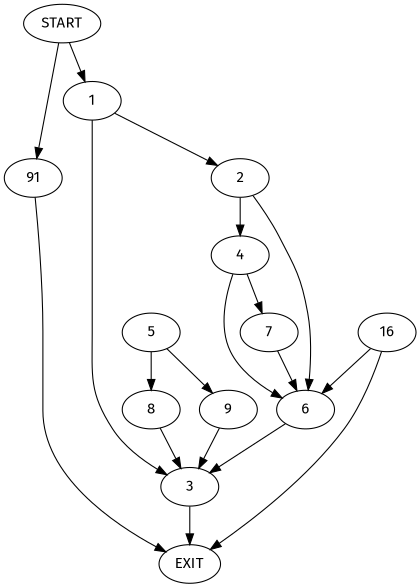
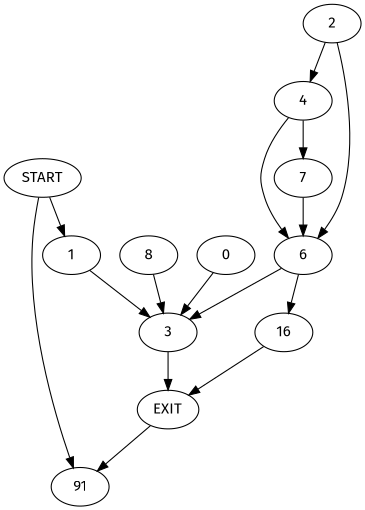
edge "1" -> "2": removed
node "5": removed
edge "16" -> "6": reversed
edge "91" -> "EXIT": reversed
node "9": label "9" -> "0"
